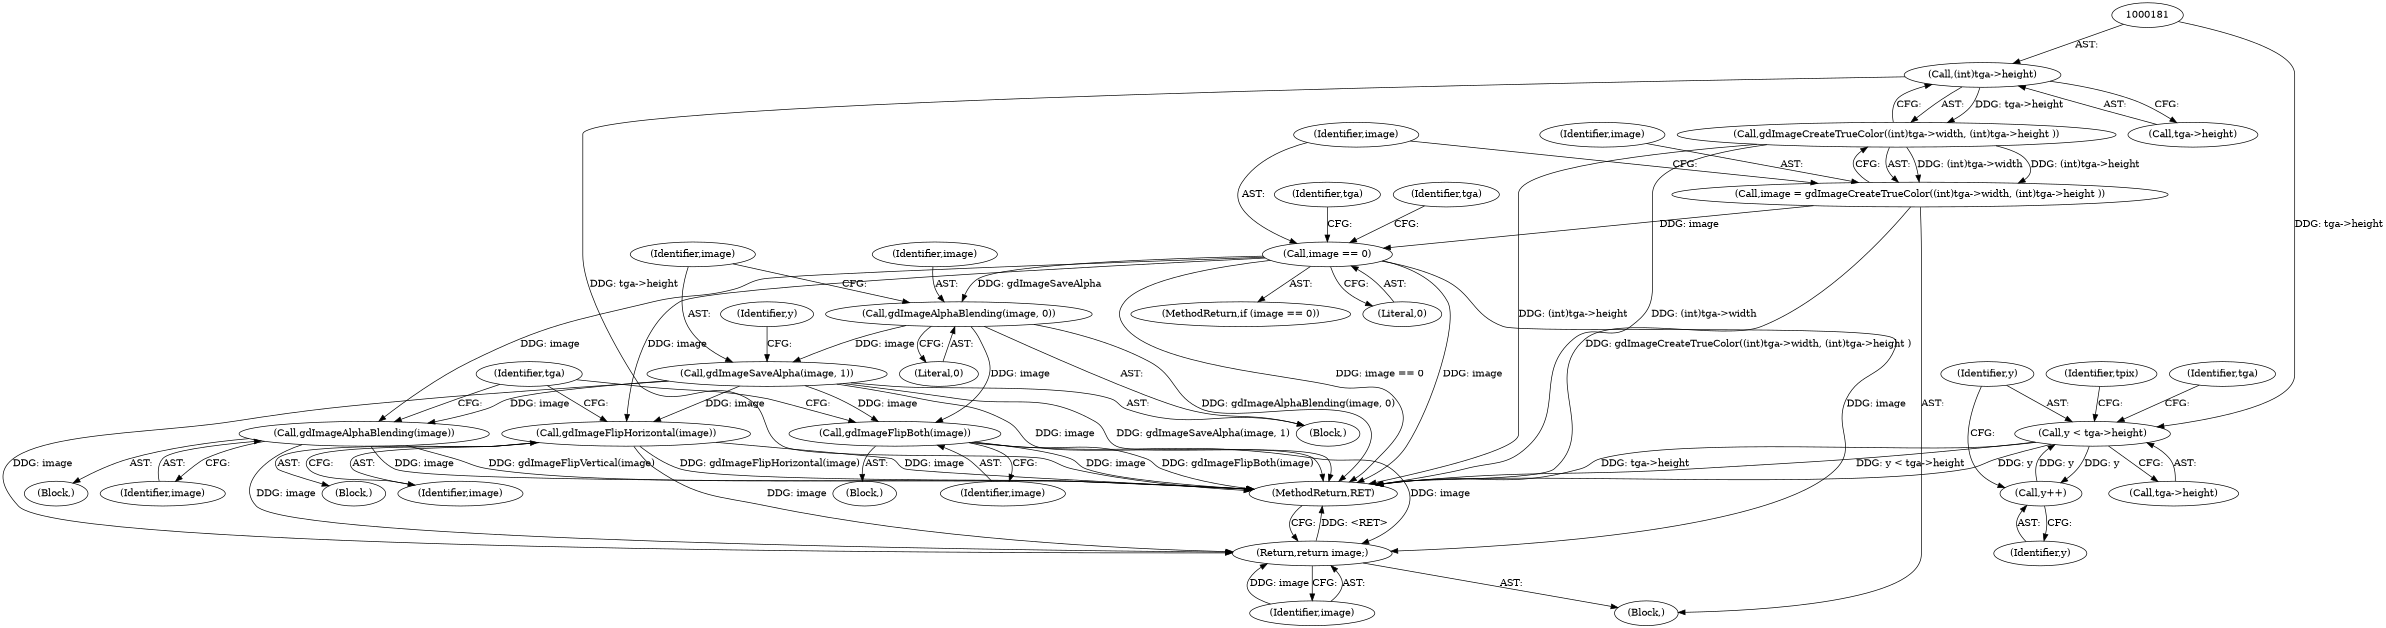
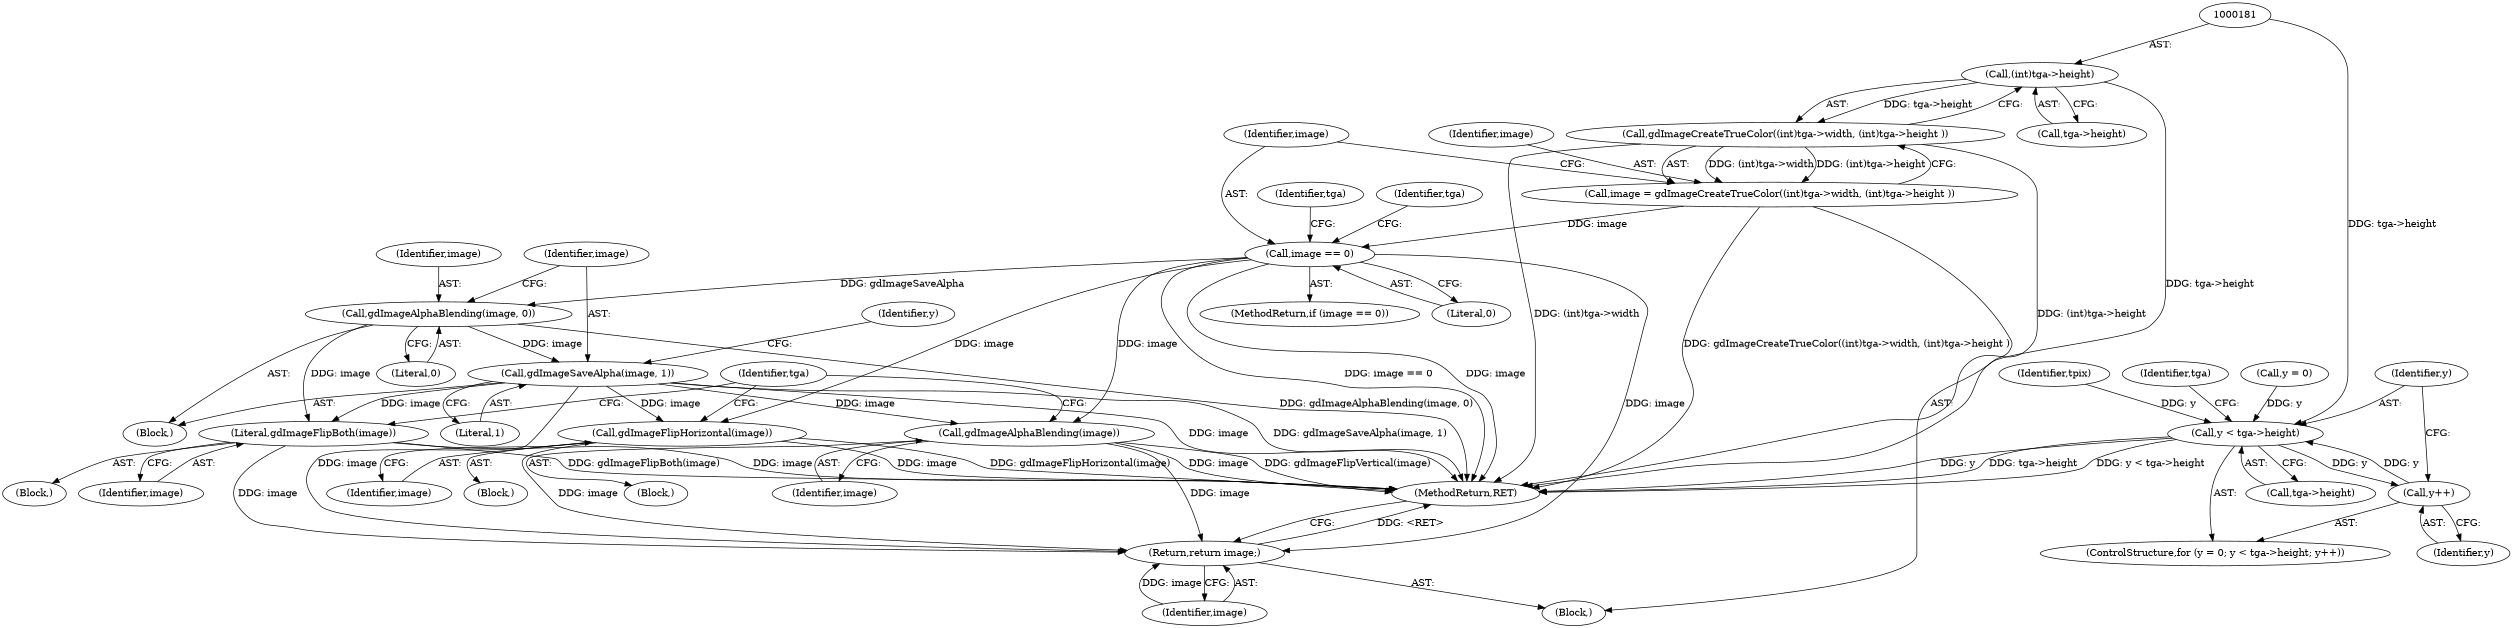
node "(Call,y = 0)": added
edge "(Identifier,tpix)" -> "(Call,y < tga->height)": label "CFG: " -> "DDG: y"
node "(Literal,1)": added
node "(Call,gdImageFlipBoth(image))": label "(Call,gdImageFlipBoth(image))" -> "(Literal,gdImageFlipBoth(image))"
node "(ControlStructure,for (y = 0; y < tga->height; y++))": added
